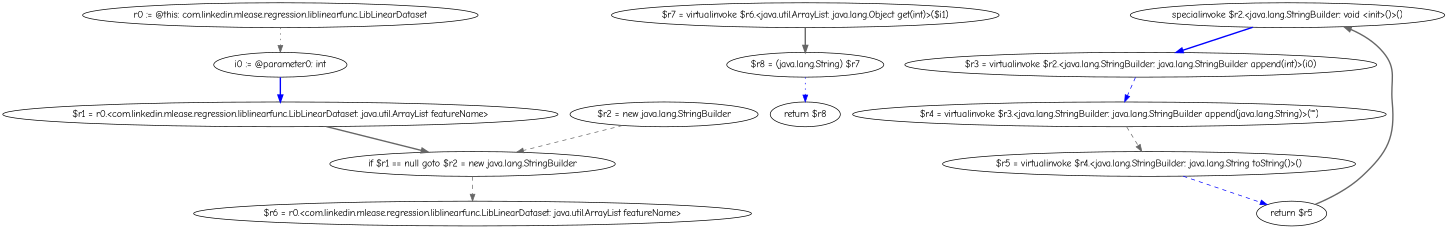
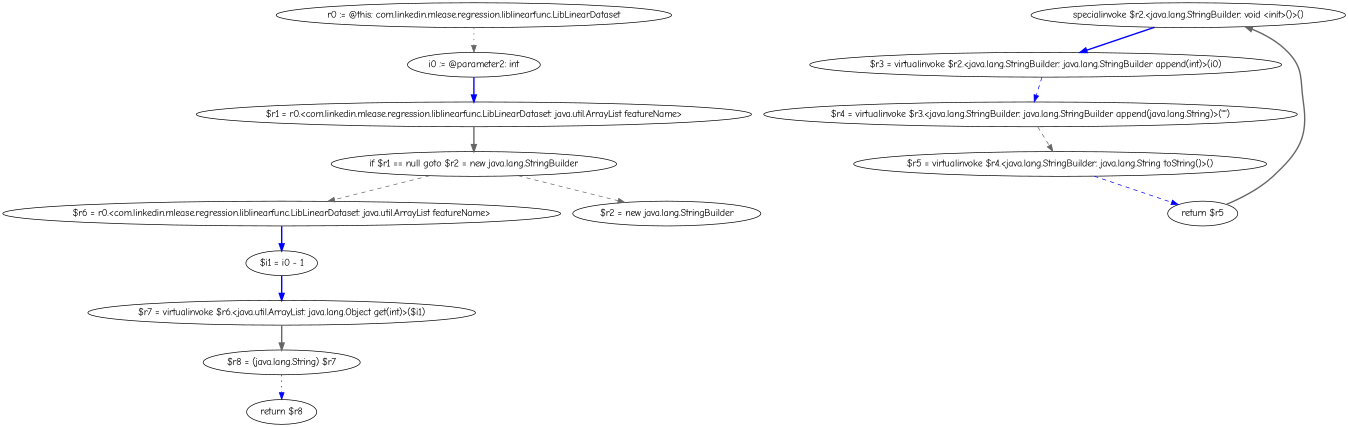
node "i0 := @parameter0: int": label "i0 := @parameter0: int" -> "i0 := @parameter2: int"
edge "$r2 = new java.lang.StringBuilder" -> "if $r1 == null goto $r2 = new java.lang.StringBuilder": reversed
node "$i1 = i0 - 1": added
